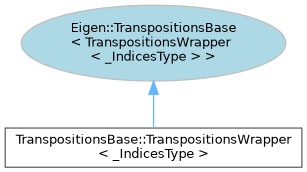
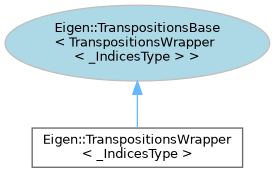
node "TranspositionsBase::TranspositionsWrapper < _IndicesType >": label "TranspositionsBase::TranspositionsWrapper < _IndicesType >" -> "Eigen::TranspositionsWrapper < _IndicesType >"
